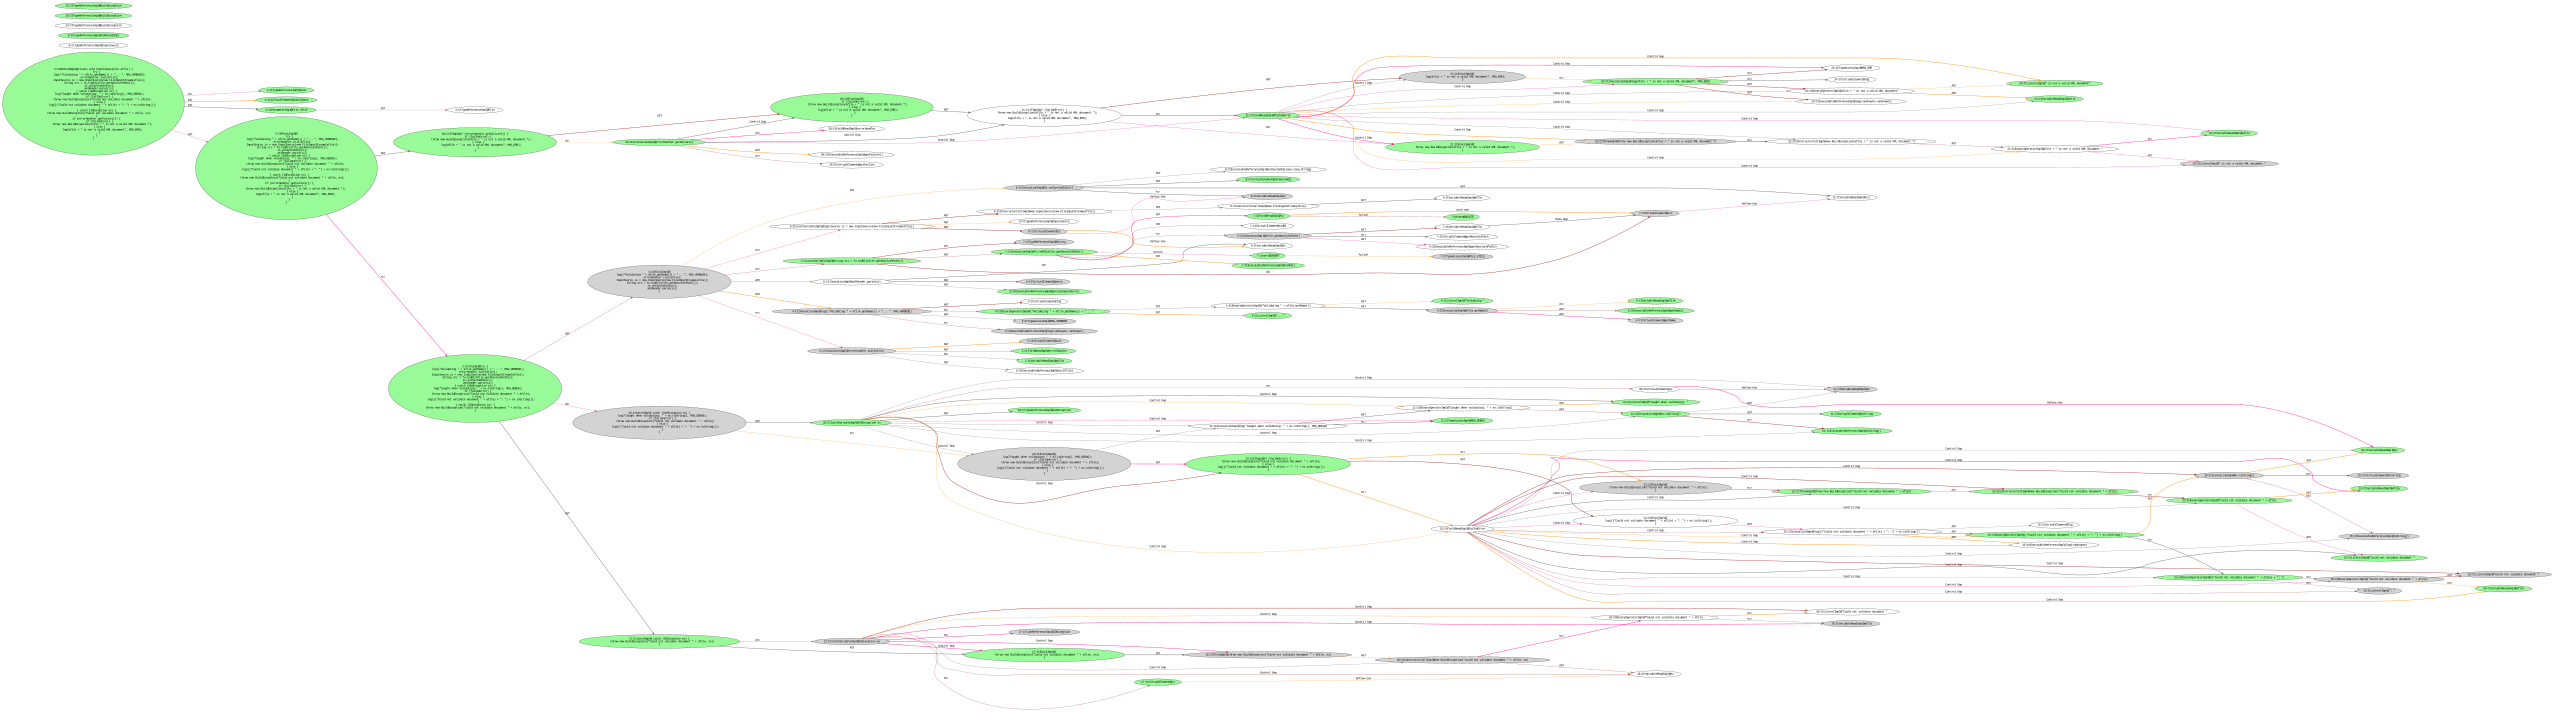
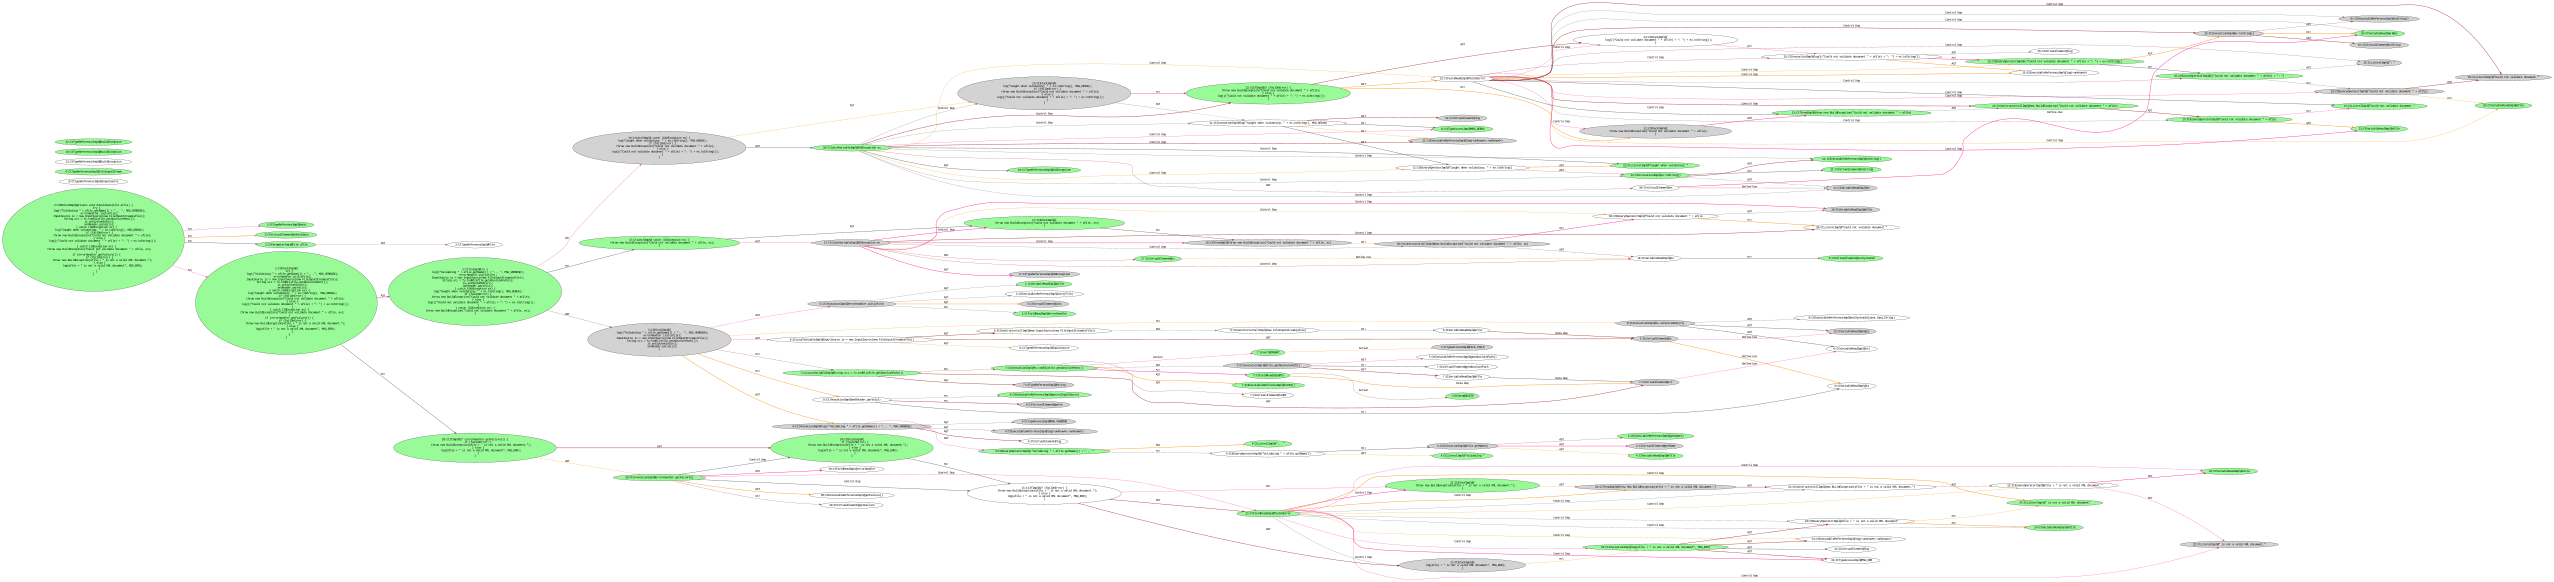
node "6:CtTypeReferenceImpl@CtMethodImpl": label "6:CtTypeReferenceImpl@CtMethodImpl" -> "6:CtTypeReferenceImpl@FileInputStream"
node "11:CtVirtualElement@log": added
node "11:CtExecutableReferenceImpl@log(<unknown>,<unknown>)": added
edge "8:CtInvocationImpl@is.setSystemId(uri)" -> "8:CtVirtualElement@setSystemId": now "18:CtVariableReadImpl@ex" -> "8:CtVirtualElement@setSystemId"
edge "6:CtConstructorCallImpl@new FileInputStream(afile)" -> "6:CtVariableReadImpl@afile": style bold -> solid
edge "6:CtVariableReadImpl@afile" -> "6:CtVirtualElement@is": added, label "Data Dep"
edge "12:CtFieldReadImpl@failOnError" -> "15:CtVariableReadImpl@afile": style bold -> solid
